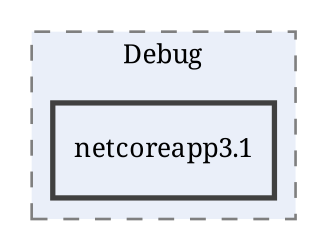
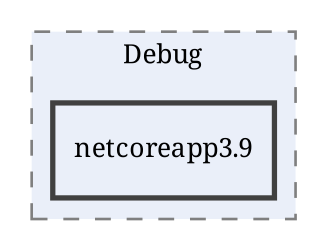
node "netcoreapp3.1": label "netcoreapp3.1" -> "netcoreapp3.9"
